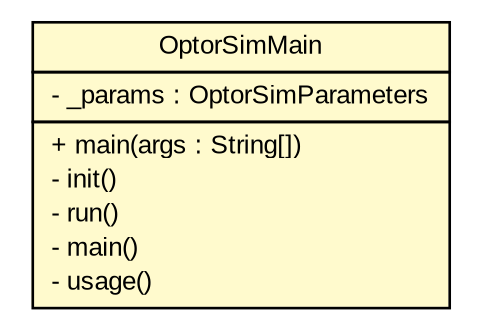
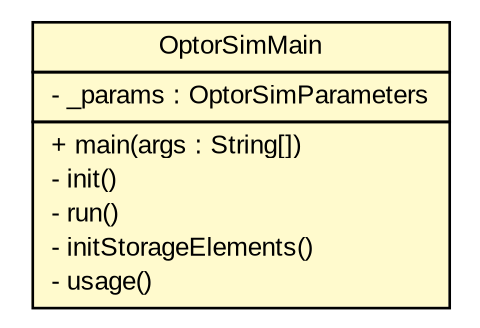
node "OptorSimMain": text "- main()" -> "- initStorageElements()"
